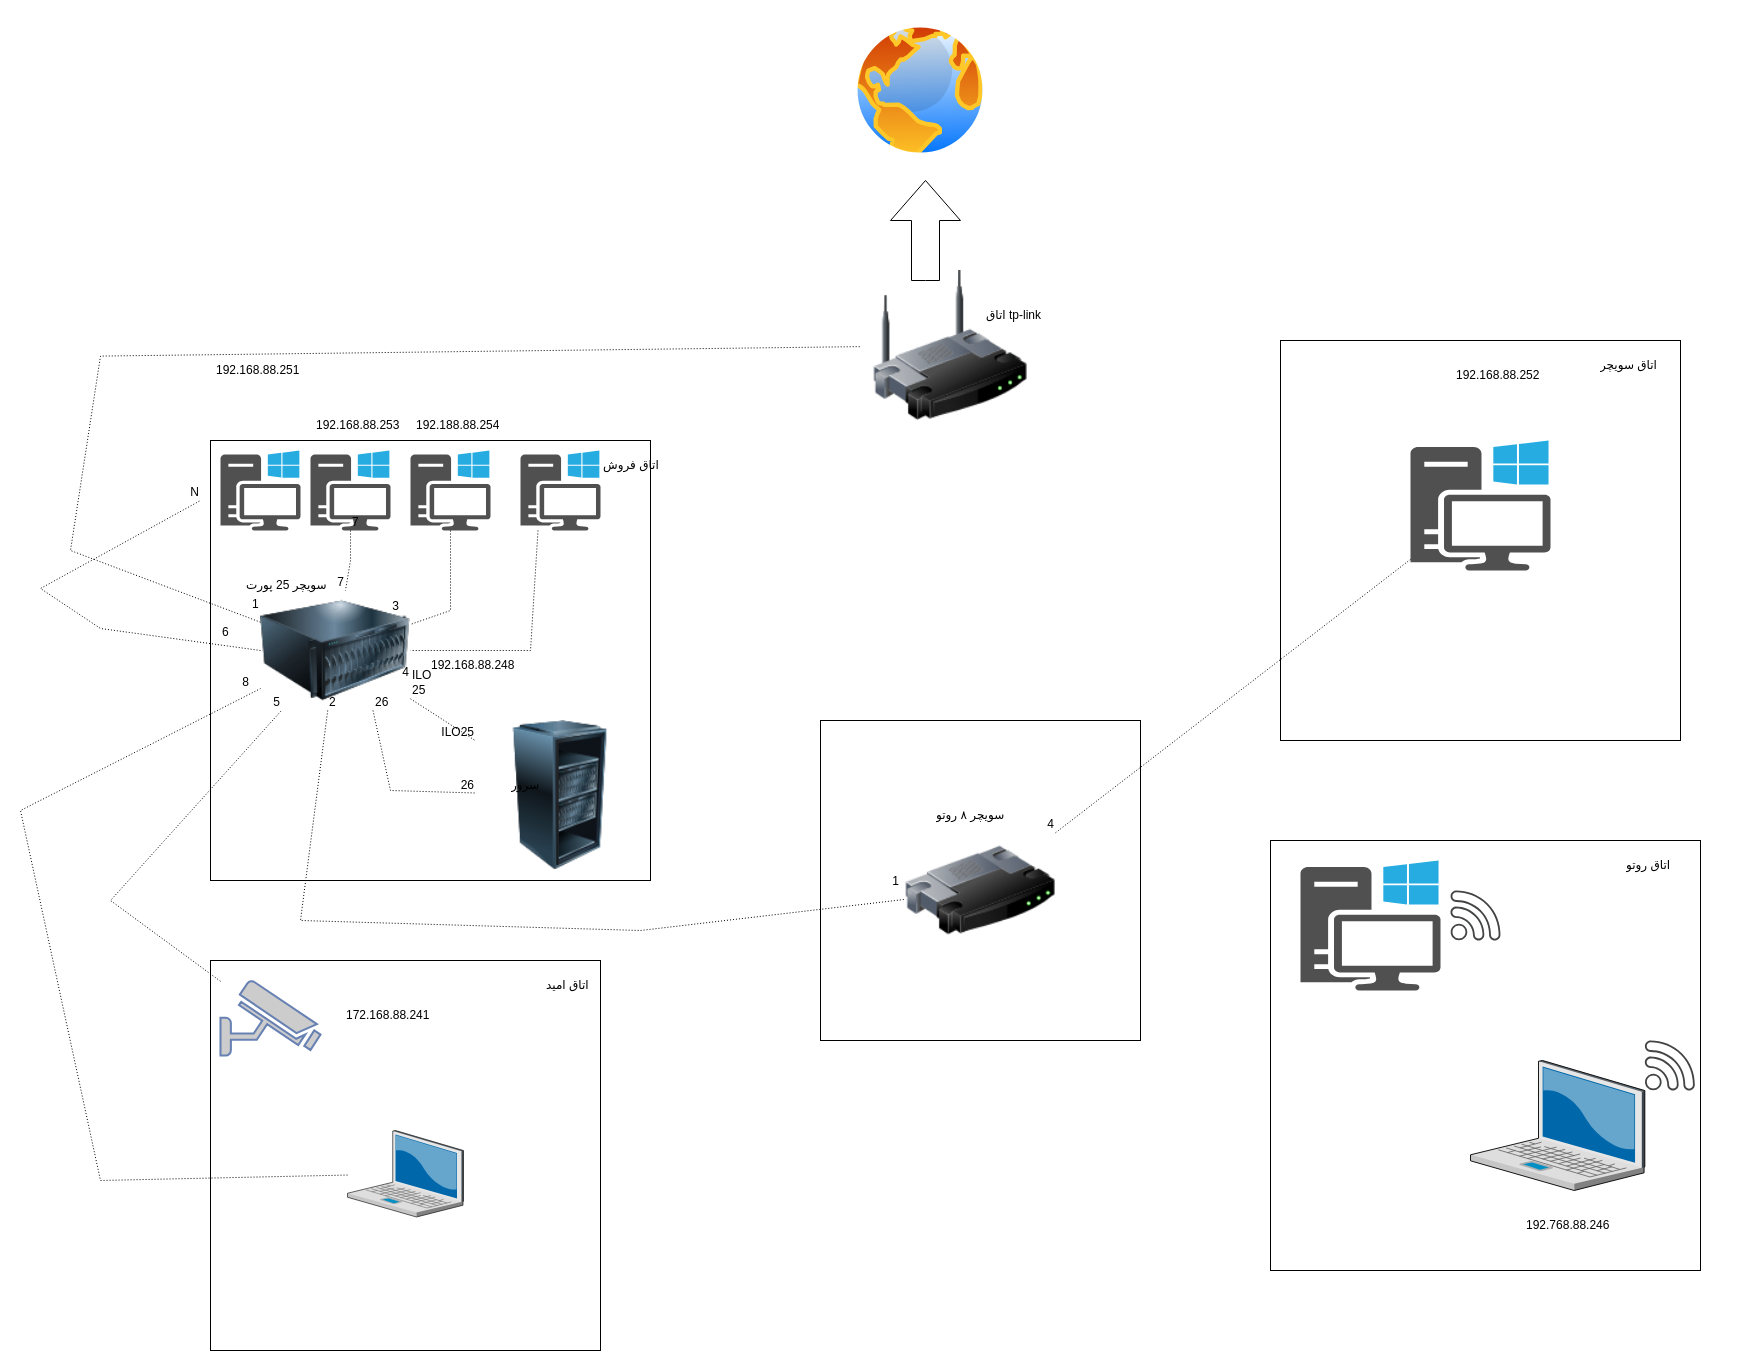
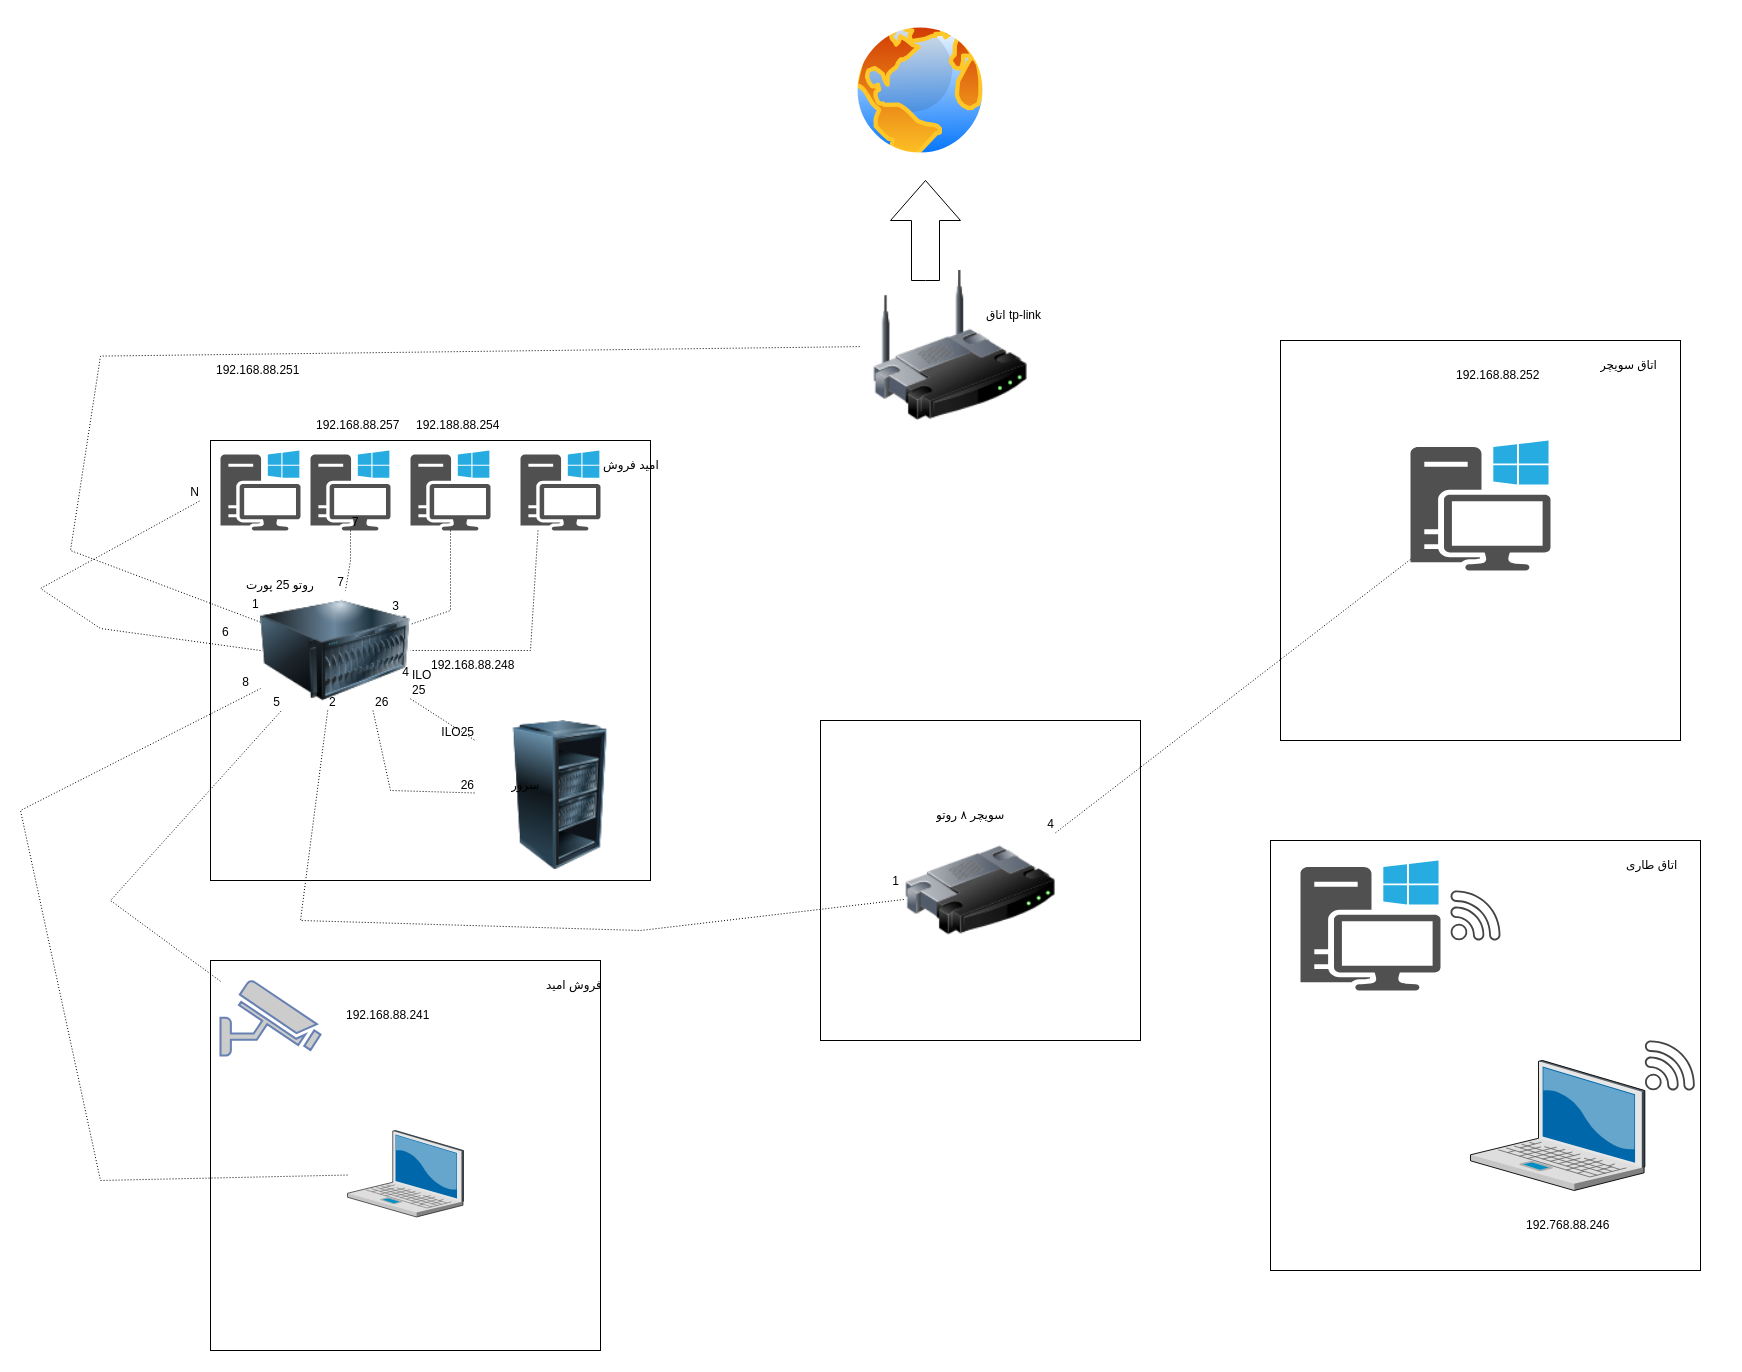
node "192.168.88.253": label "192.168.88.253" -> "192.168.88.257"
node "اتاق فروش": label "اتاق فروش" -> "امید فروش"
node "سویچر 25 پورت": label "سویچر 25 پورت" -> "روتو 25 پورت"
node "اتاق روتو": label "اتاق روتو" -> "اتاق طاری"
node "اتاق امید": label "اتاق امید" -> "فروش امید"
node "172.168.88.241": label "172.168.88.241" -> "192.168.88.241"
